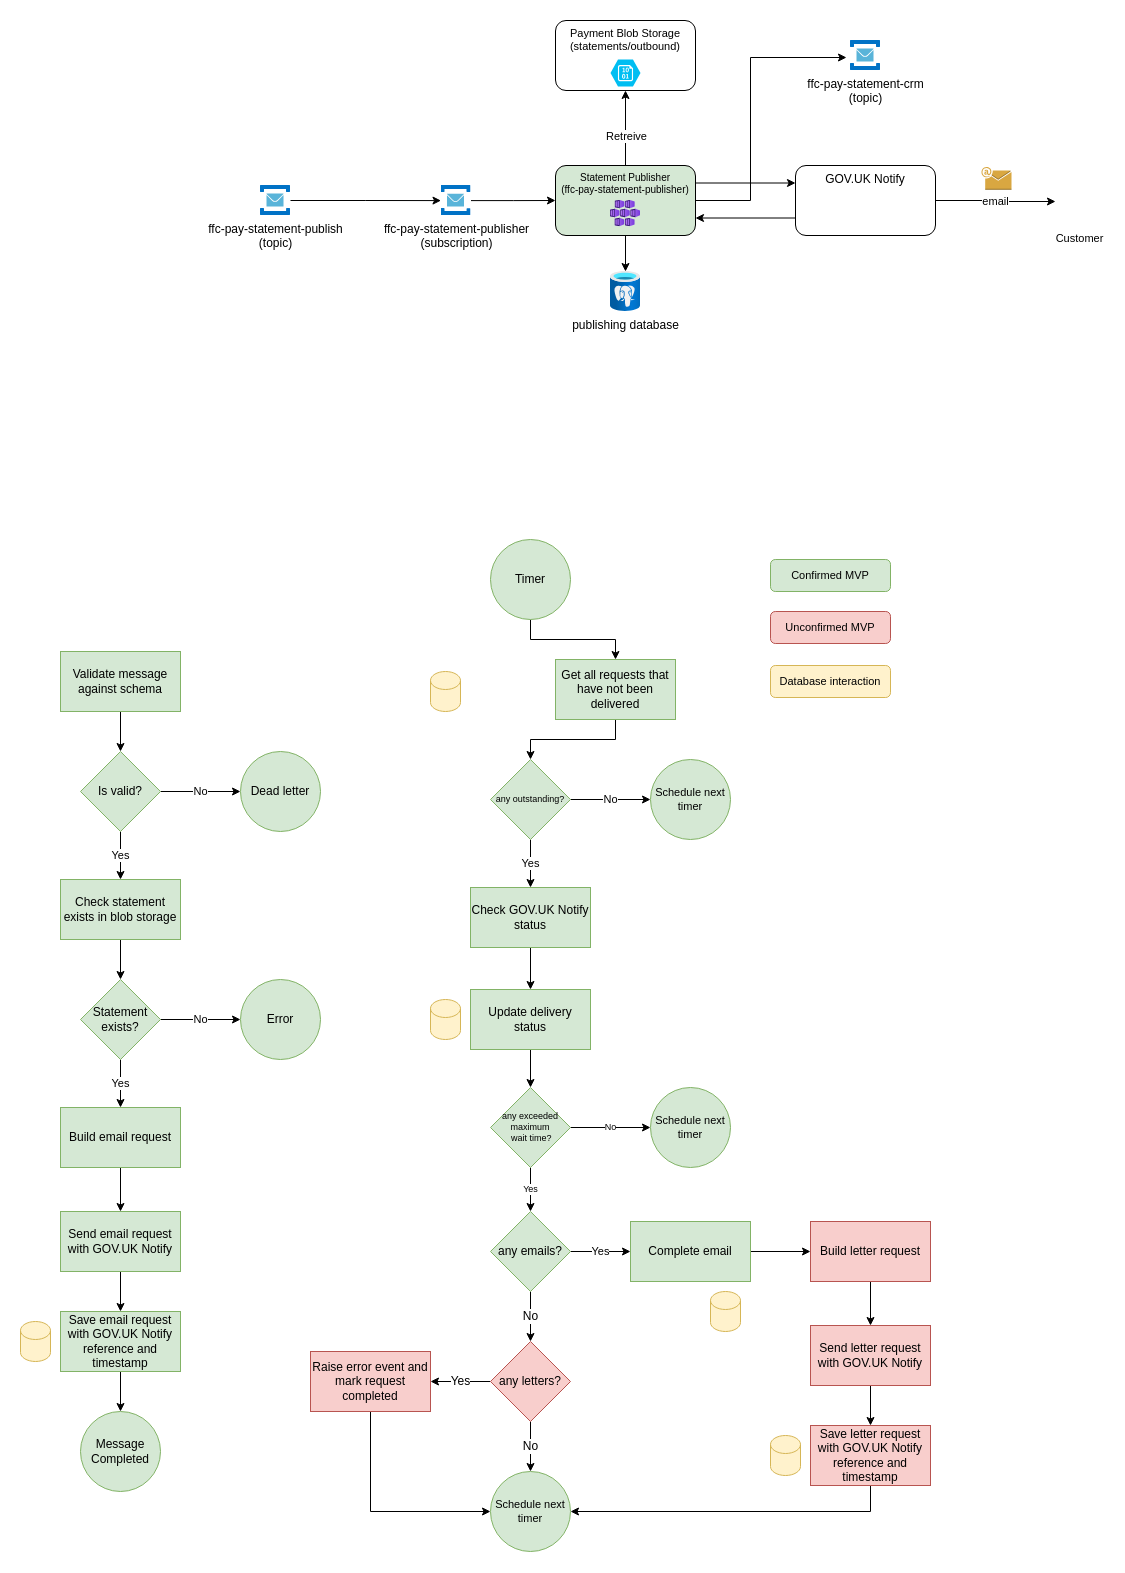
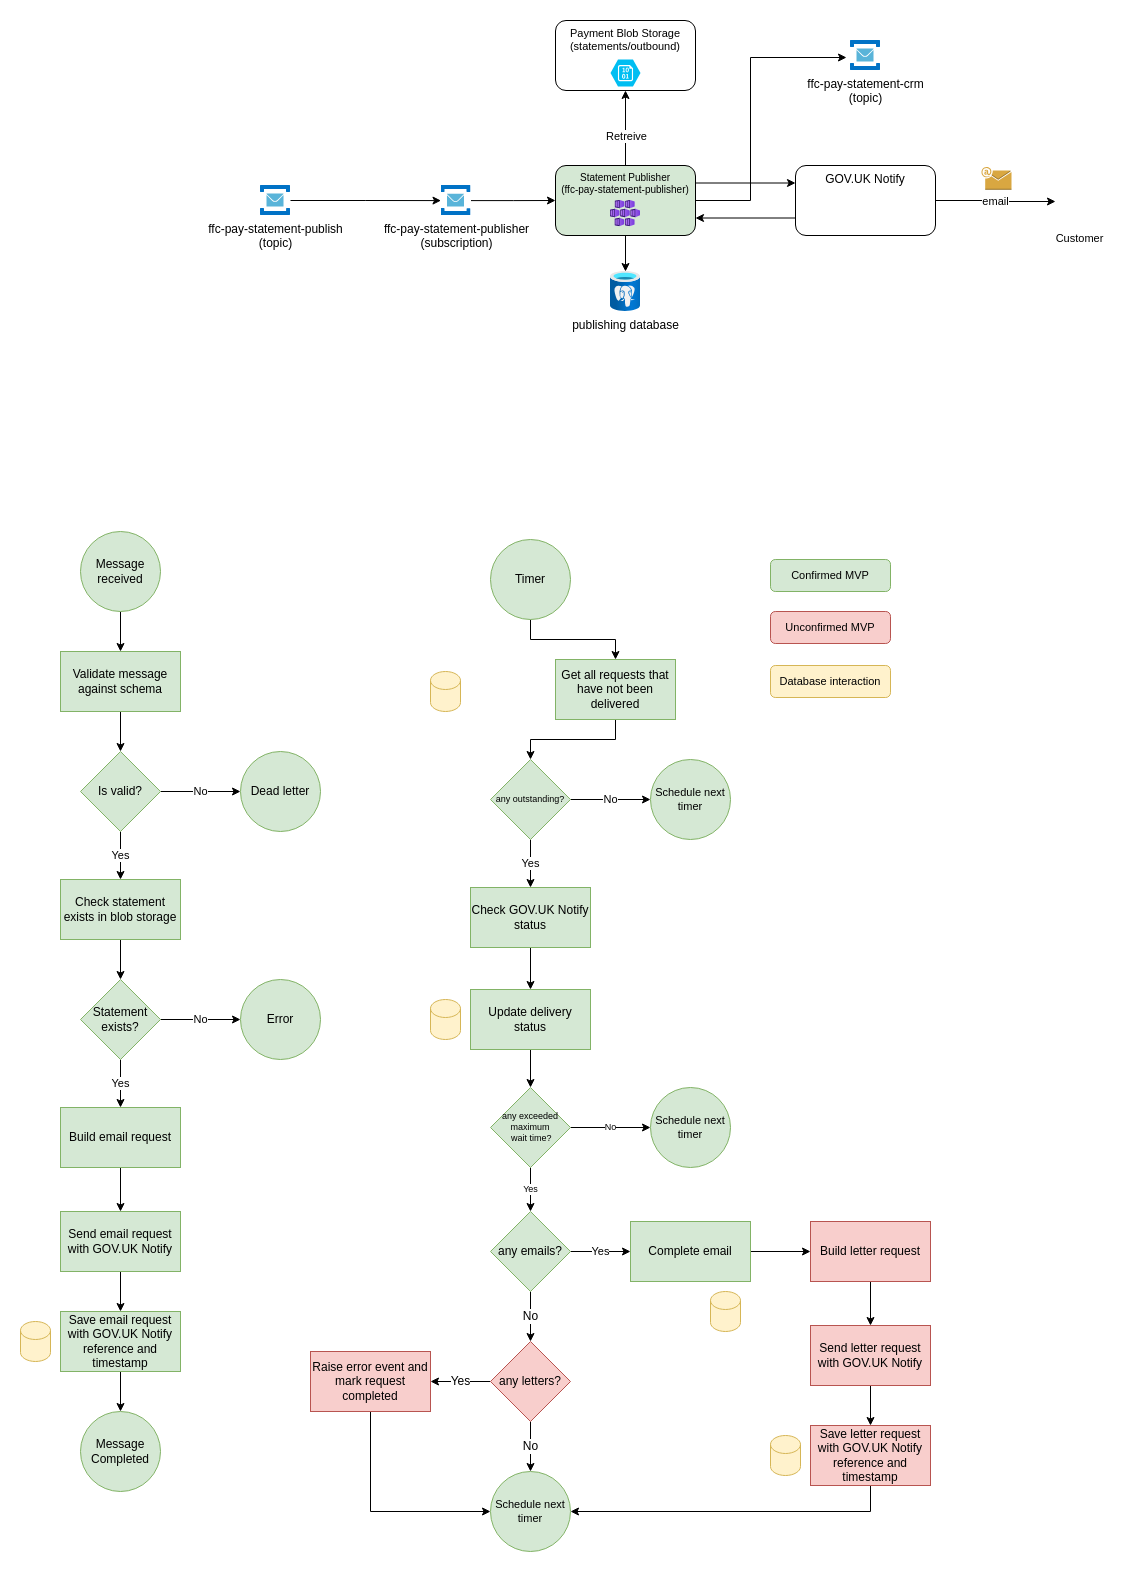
node "Message received": added
edge "Message received" -> "Validate message against schema": added
